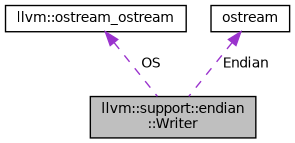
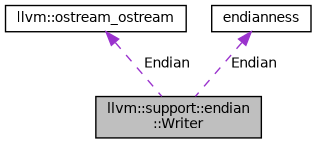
node "ostream": label "ostream" -> "endianness"
edge "llvm::support::endian ::Writer" -> "llvm::ostream_ostream": label " OS" -> " Endian"
